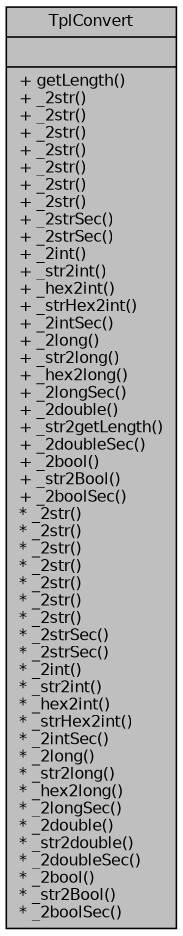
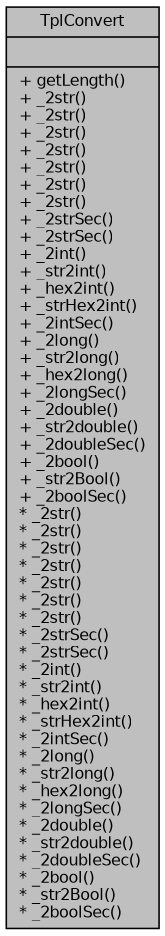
node "TplConvert": text "+ _str2getLength()" -> "+ _str2double()"
